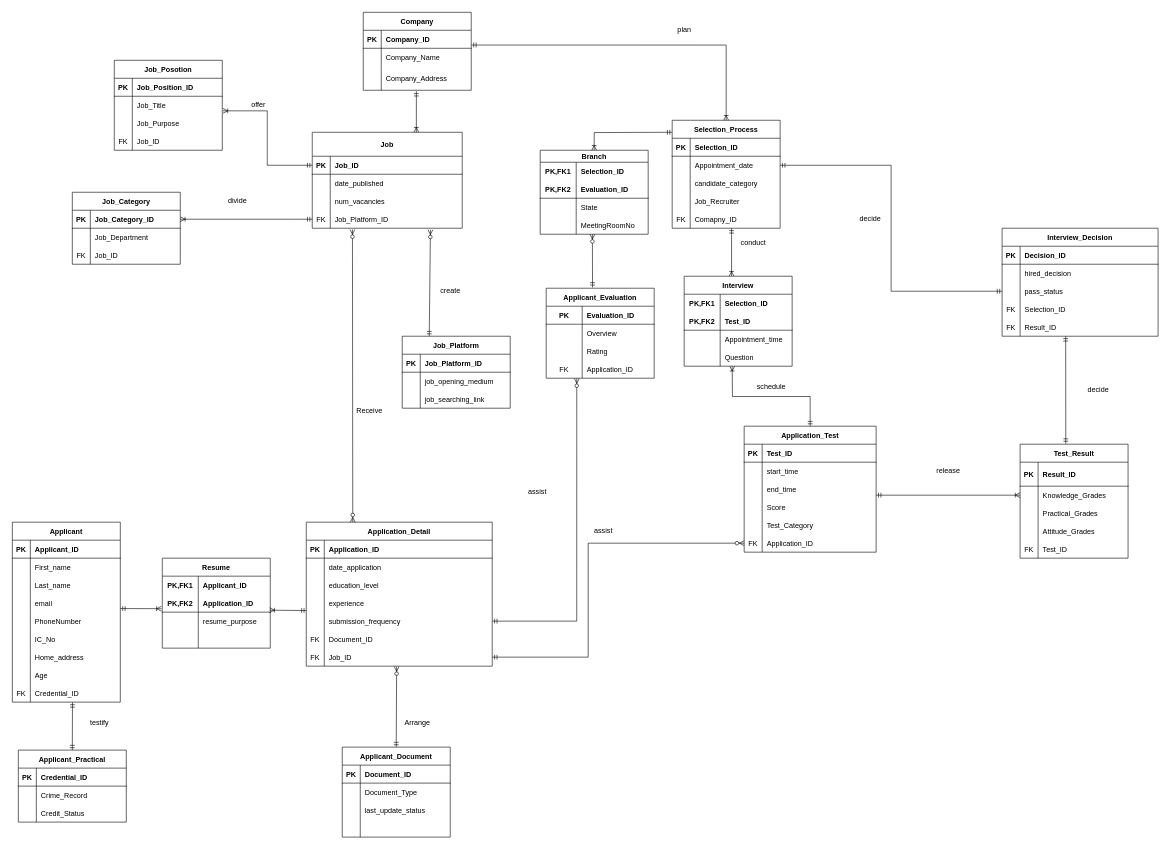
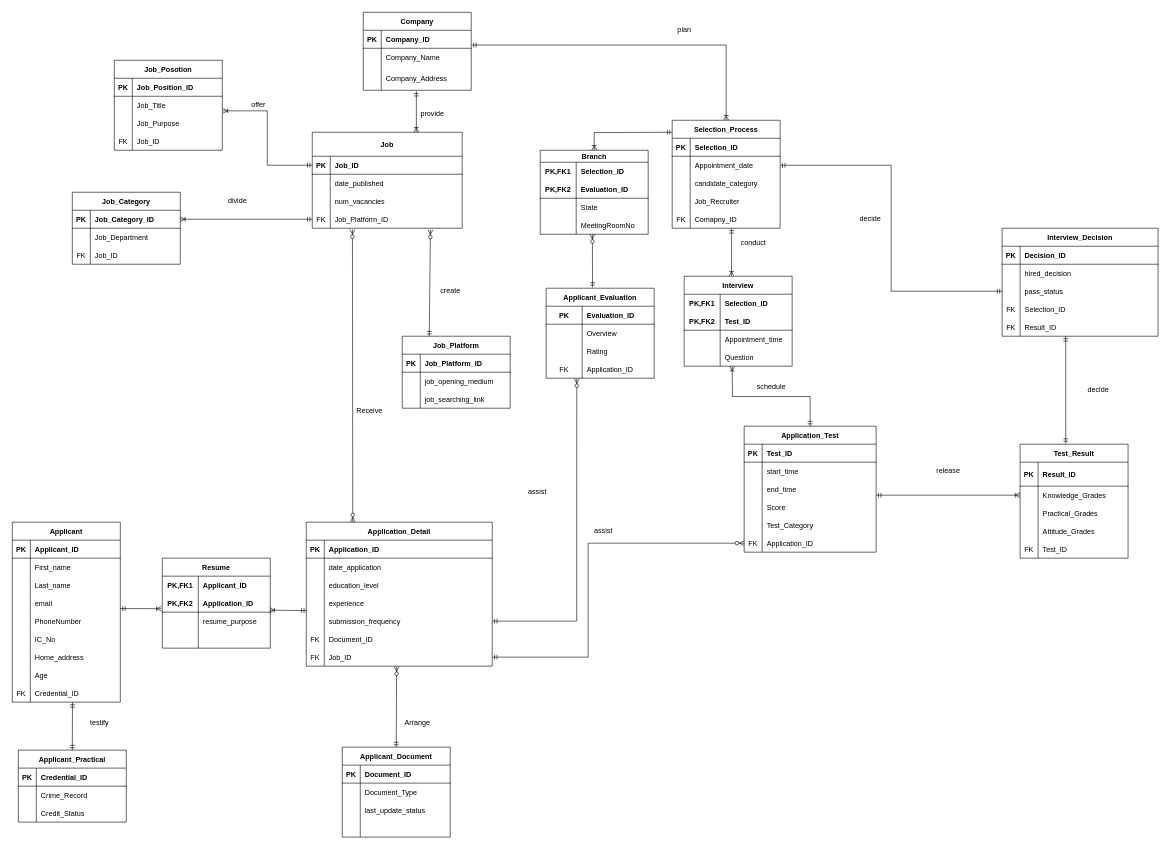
node "provide": added
